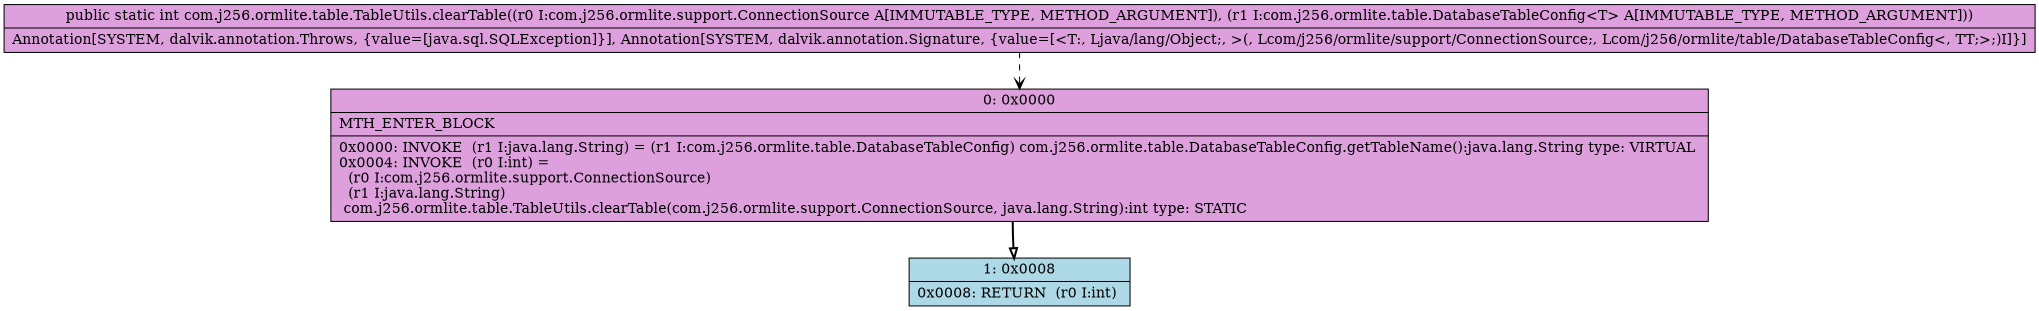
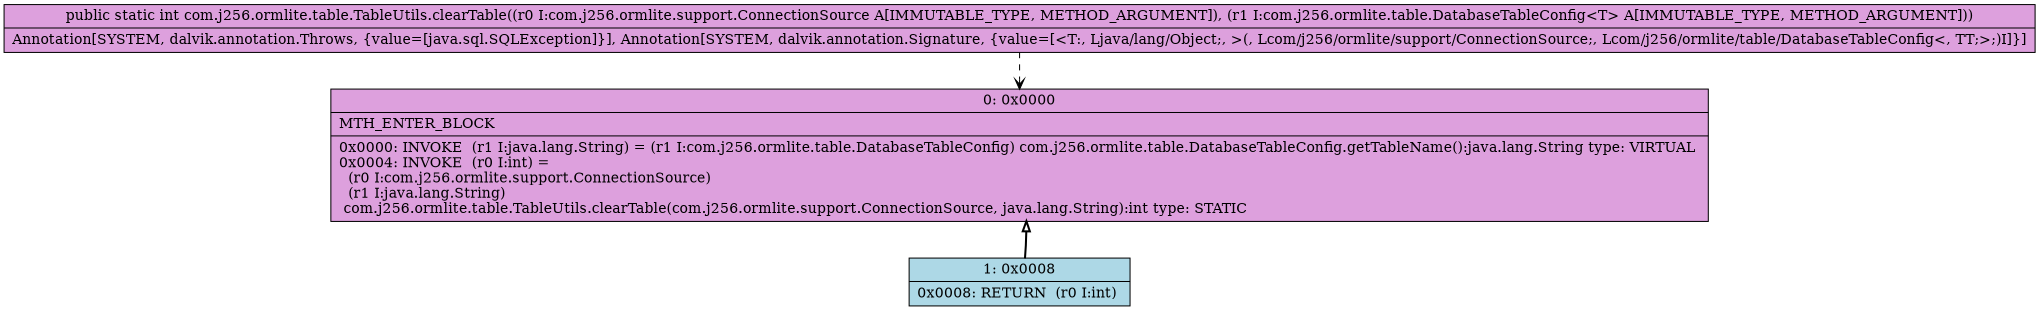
edge "0: 0x0000" -> "1: 0x0008": reversed
